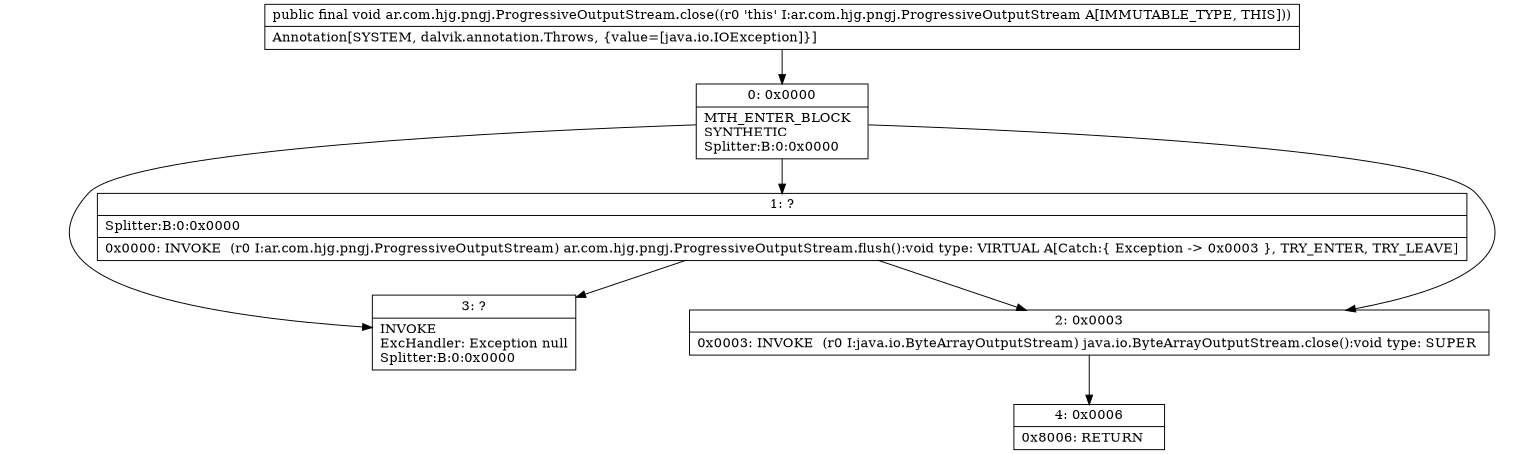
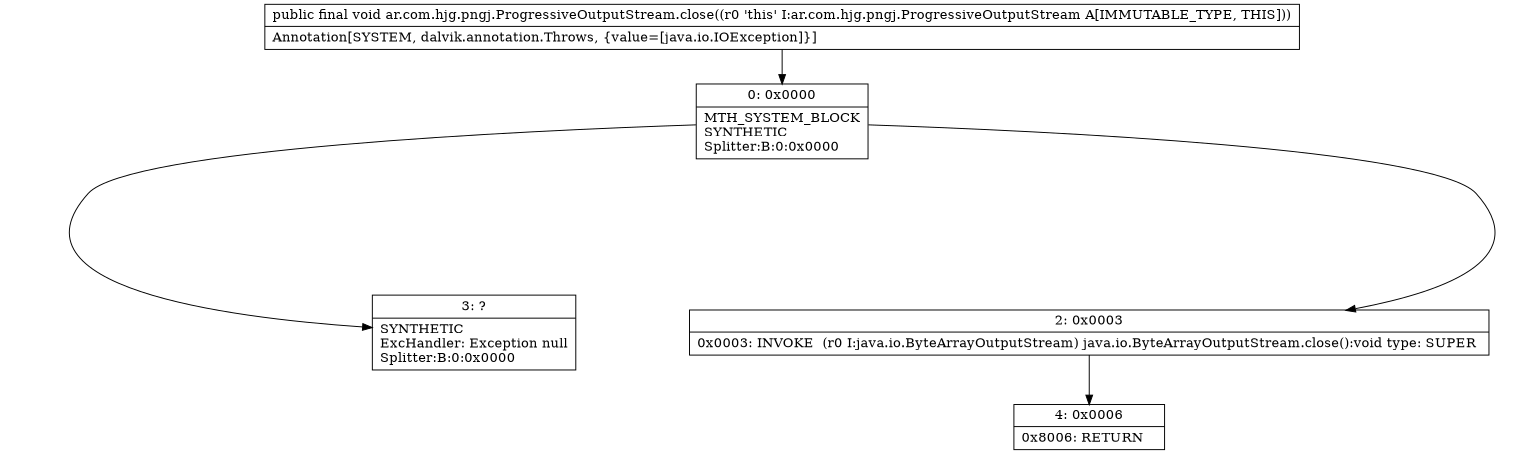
node "0: 0x0000": text "MTH_ENTER_BLOCK" -> "MTH_SYSTEM_BLOCK"
node "1: ?": removed
node "3: ?": text "INVOKE" -> "SYNTHETIC"
